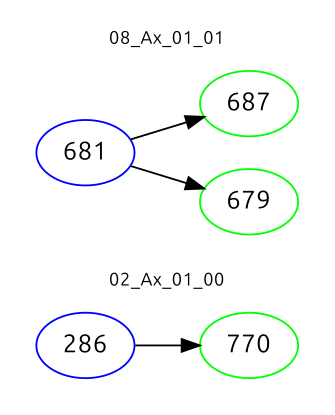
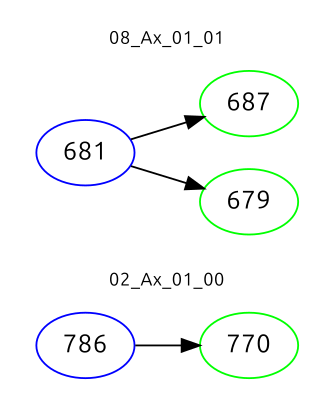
node "286": label "286" -> "786"
